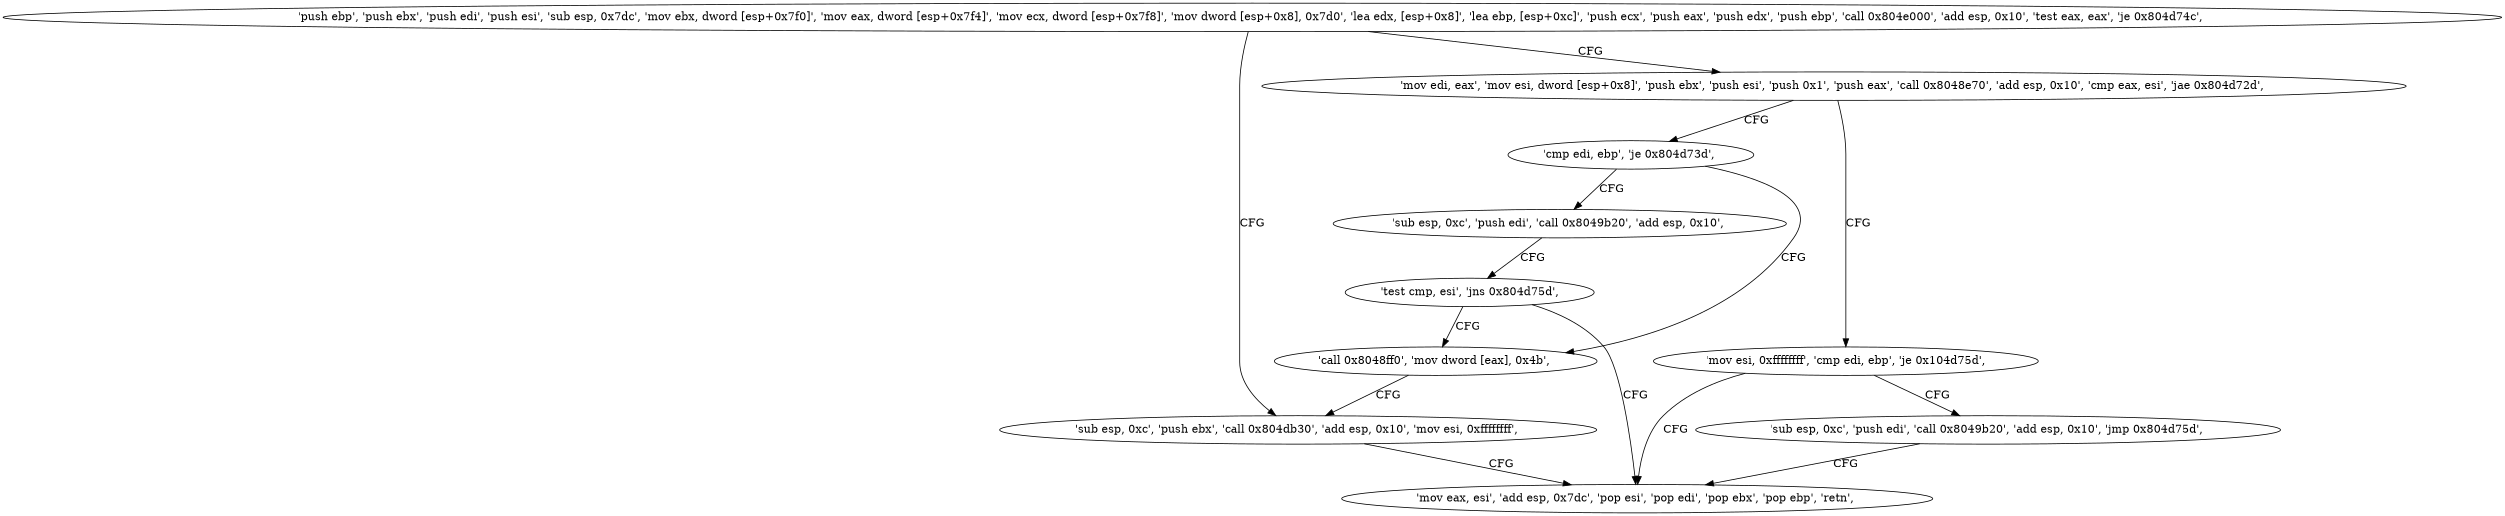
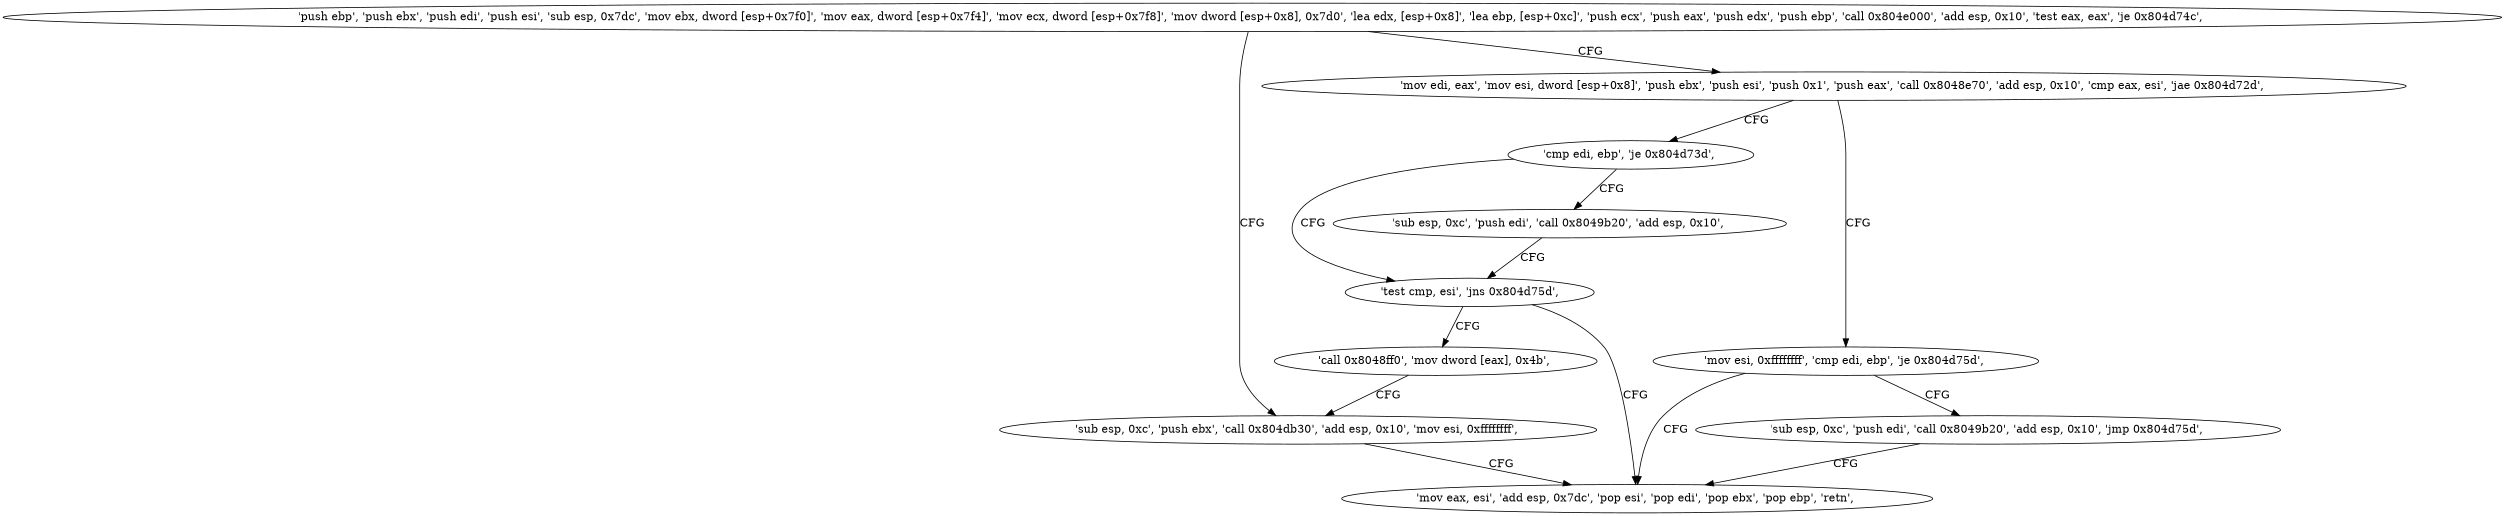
edge "'cmp edi, ebp', 'je 0x804d73d'," -> "'call 0x8048ff0', 'mov dword [eax], 0x4b',": now "'cmp edi, ebp', 'je 0x804d73d'," -> "'test cmp, esi', 'jns 0x804d75d',"
node "'mov esi, 0xffffffff', 'cmp edi, ebp', 'je 0x104d75d',": label "'mov esi, 0xffffffff', 'cmp edi, ebp', 'je 0x104d75d'," -> "'mov esi, 0xffffffff', 'cmp edi, ebp', 'je 0x804d75d',"
